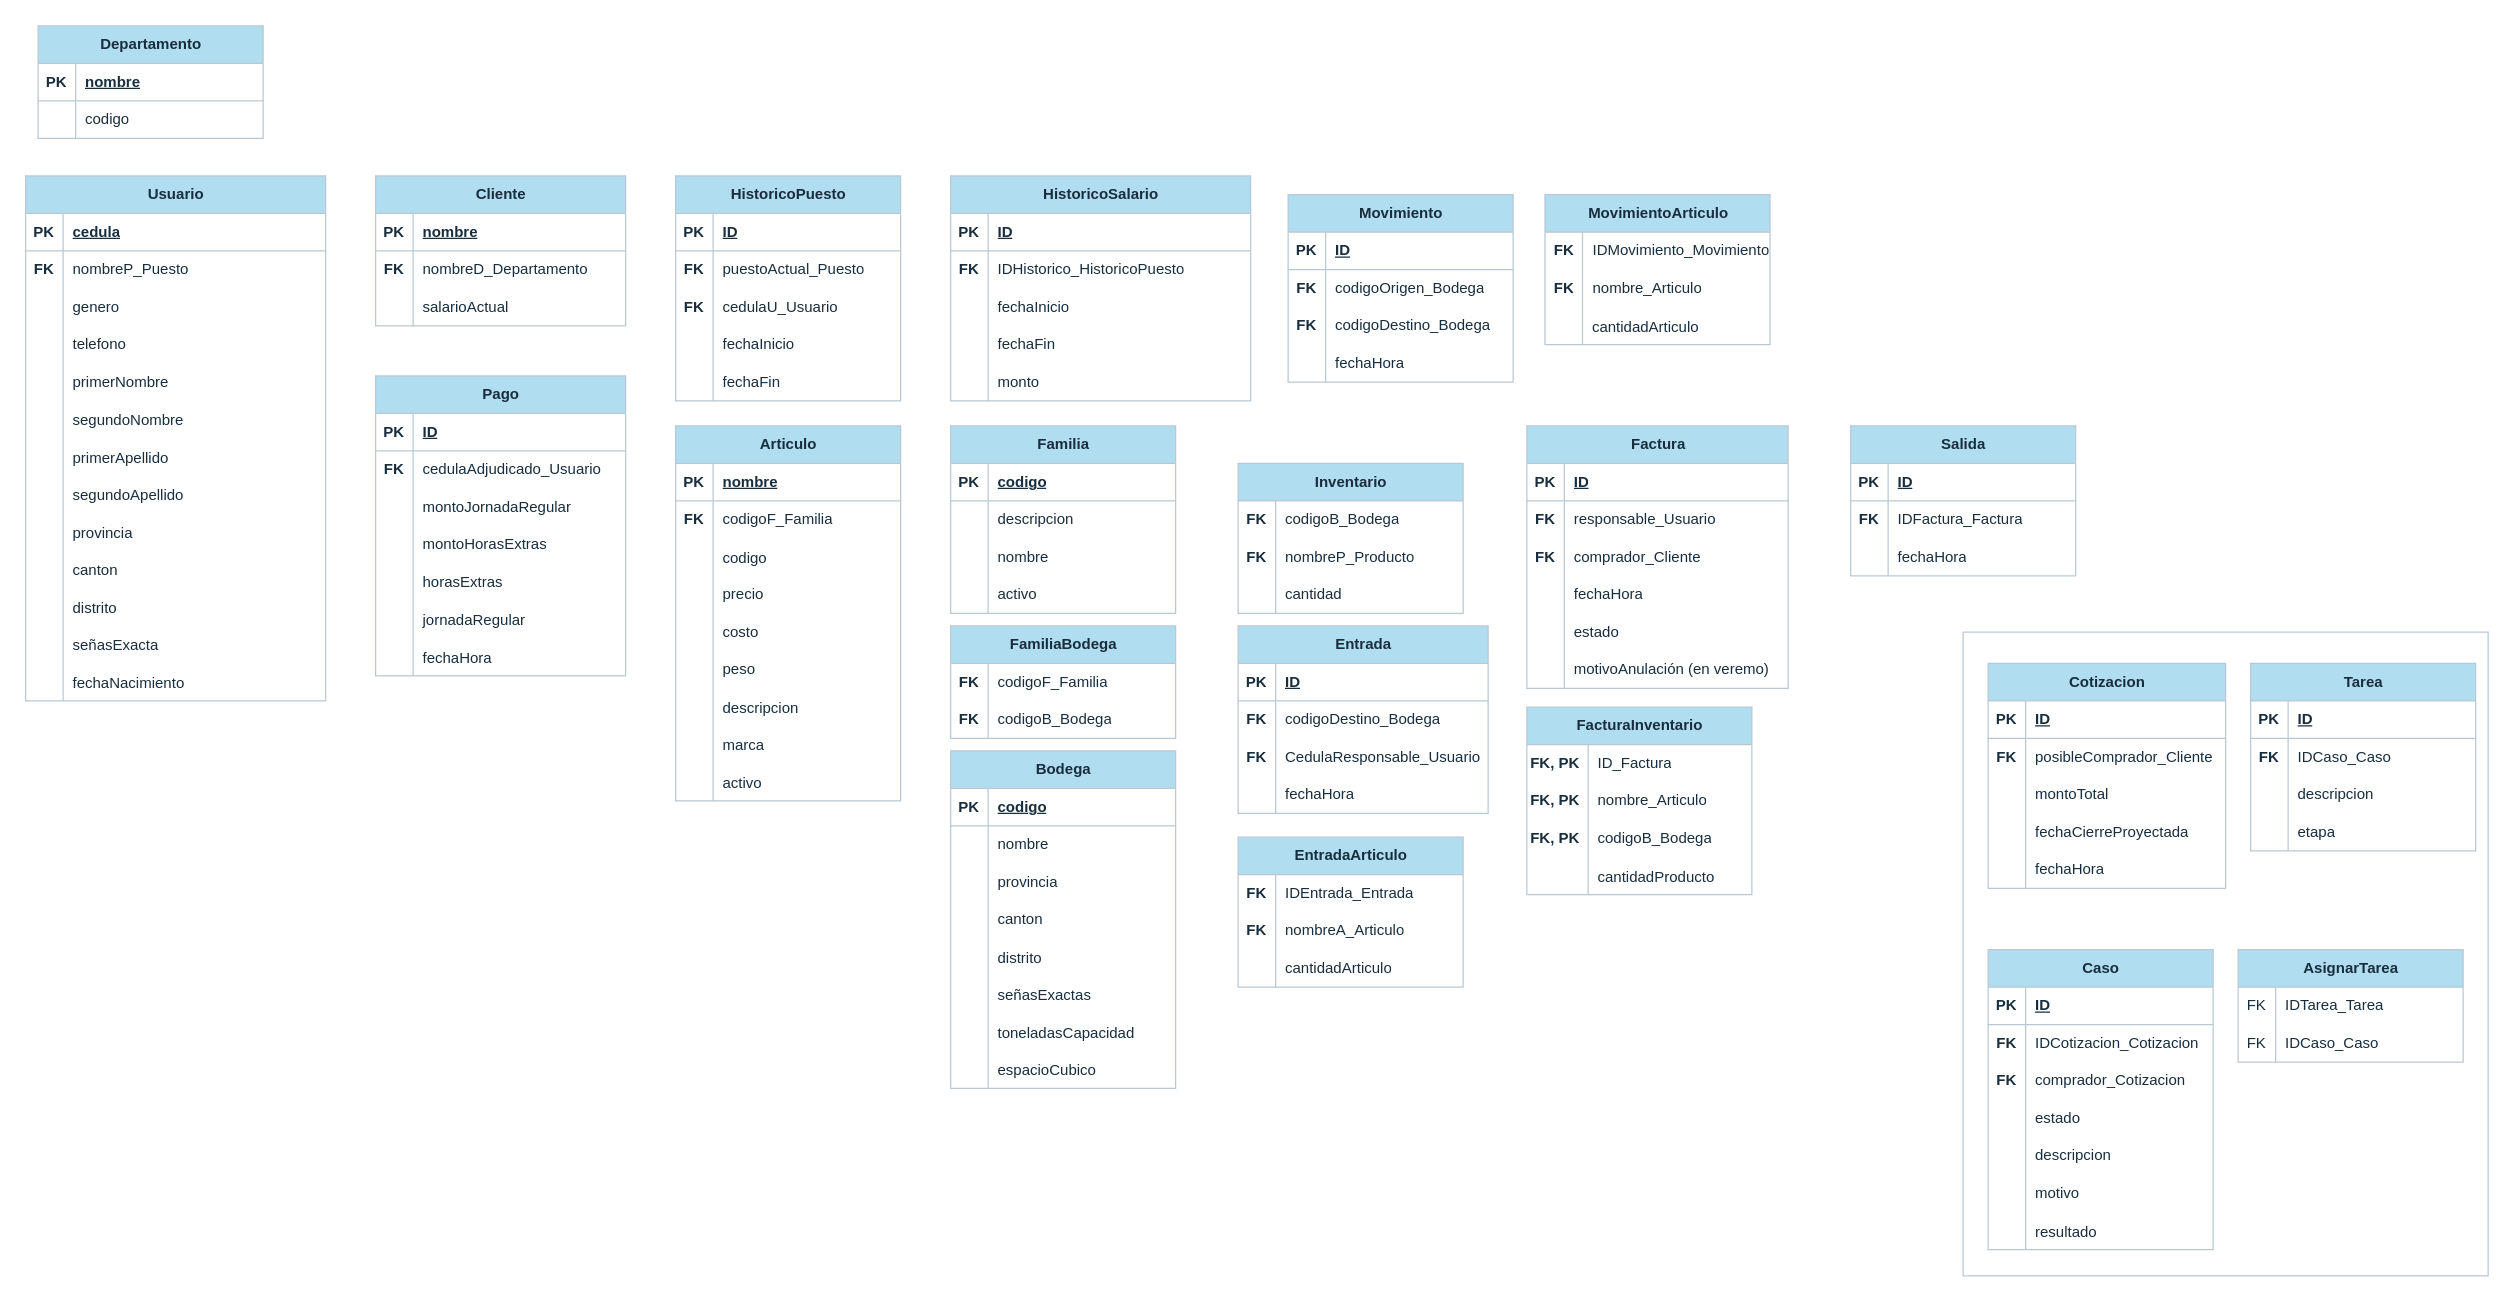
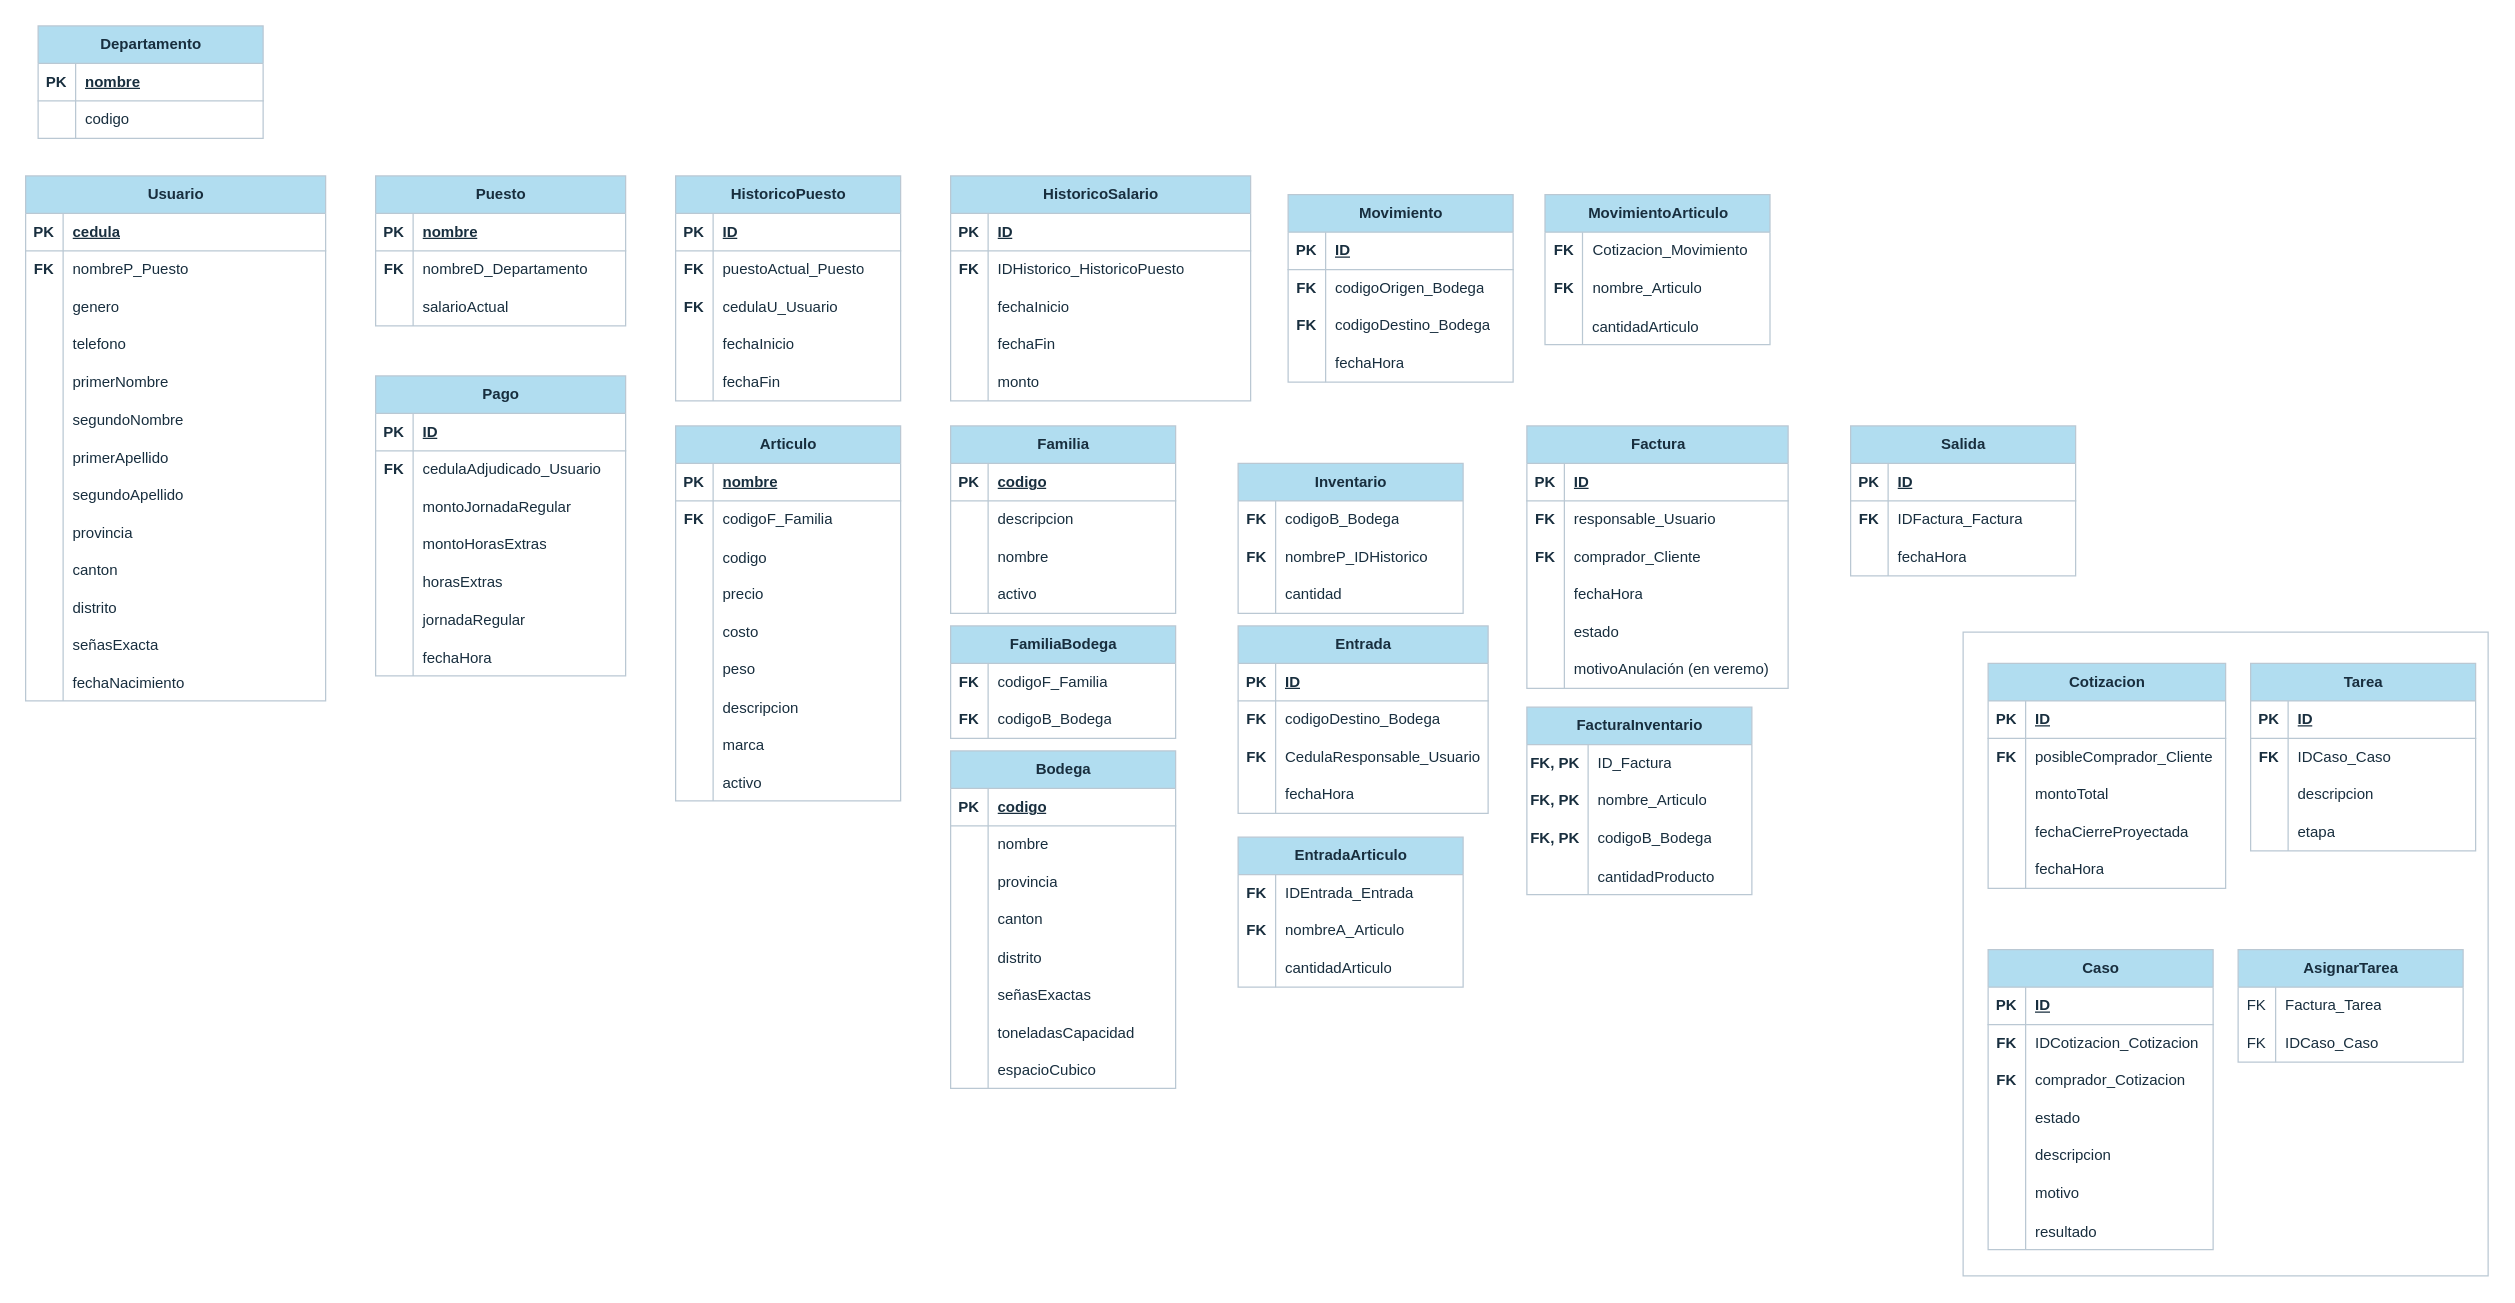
node "Cliente": label "Cliente" -> "Puesto"
node "IDMovimiento_Movimiento": label "IDMovimiento_Movimiento" -> "Cotizacion_Movimiento"
node "nombreP_Producto": label "nombreP_Producto" -> "nombreP_IDHistorico"
node "IDTarea_Tarea": label "IDTarea_Tarea" -> "Factura_Tarea"
